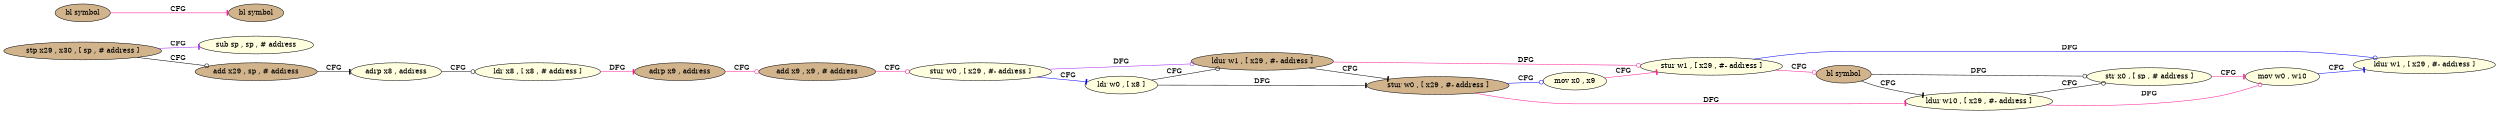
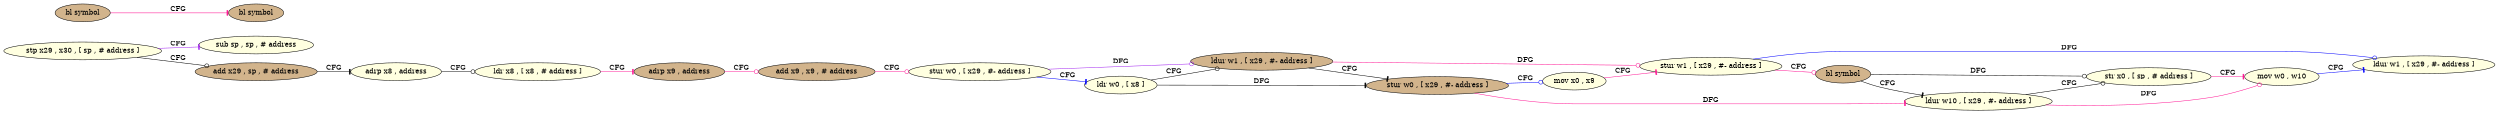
node "stp x29 , x30 , [ sp , # address ]": fillcolor tan -> lightyellow
edge "ldr x8 , [ x8 , # address ]" -> "adrp x9 , address": label "DFG" -> "CFG"
